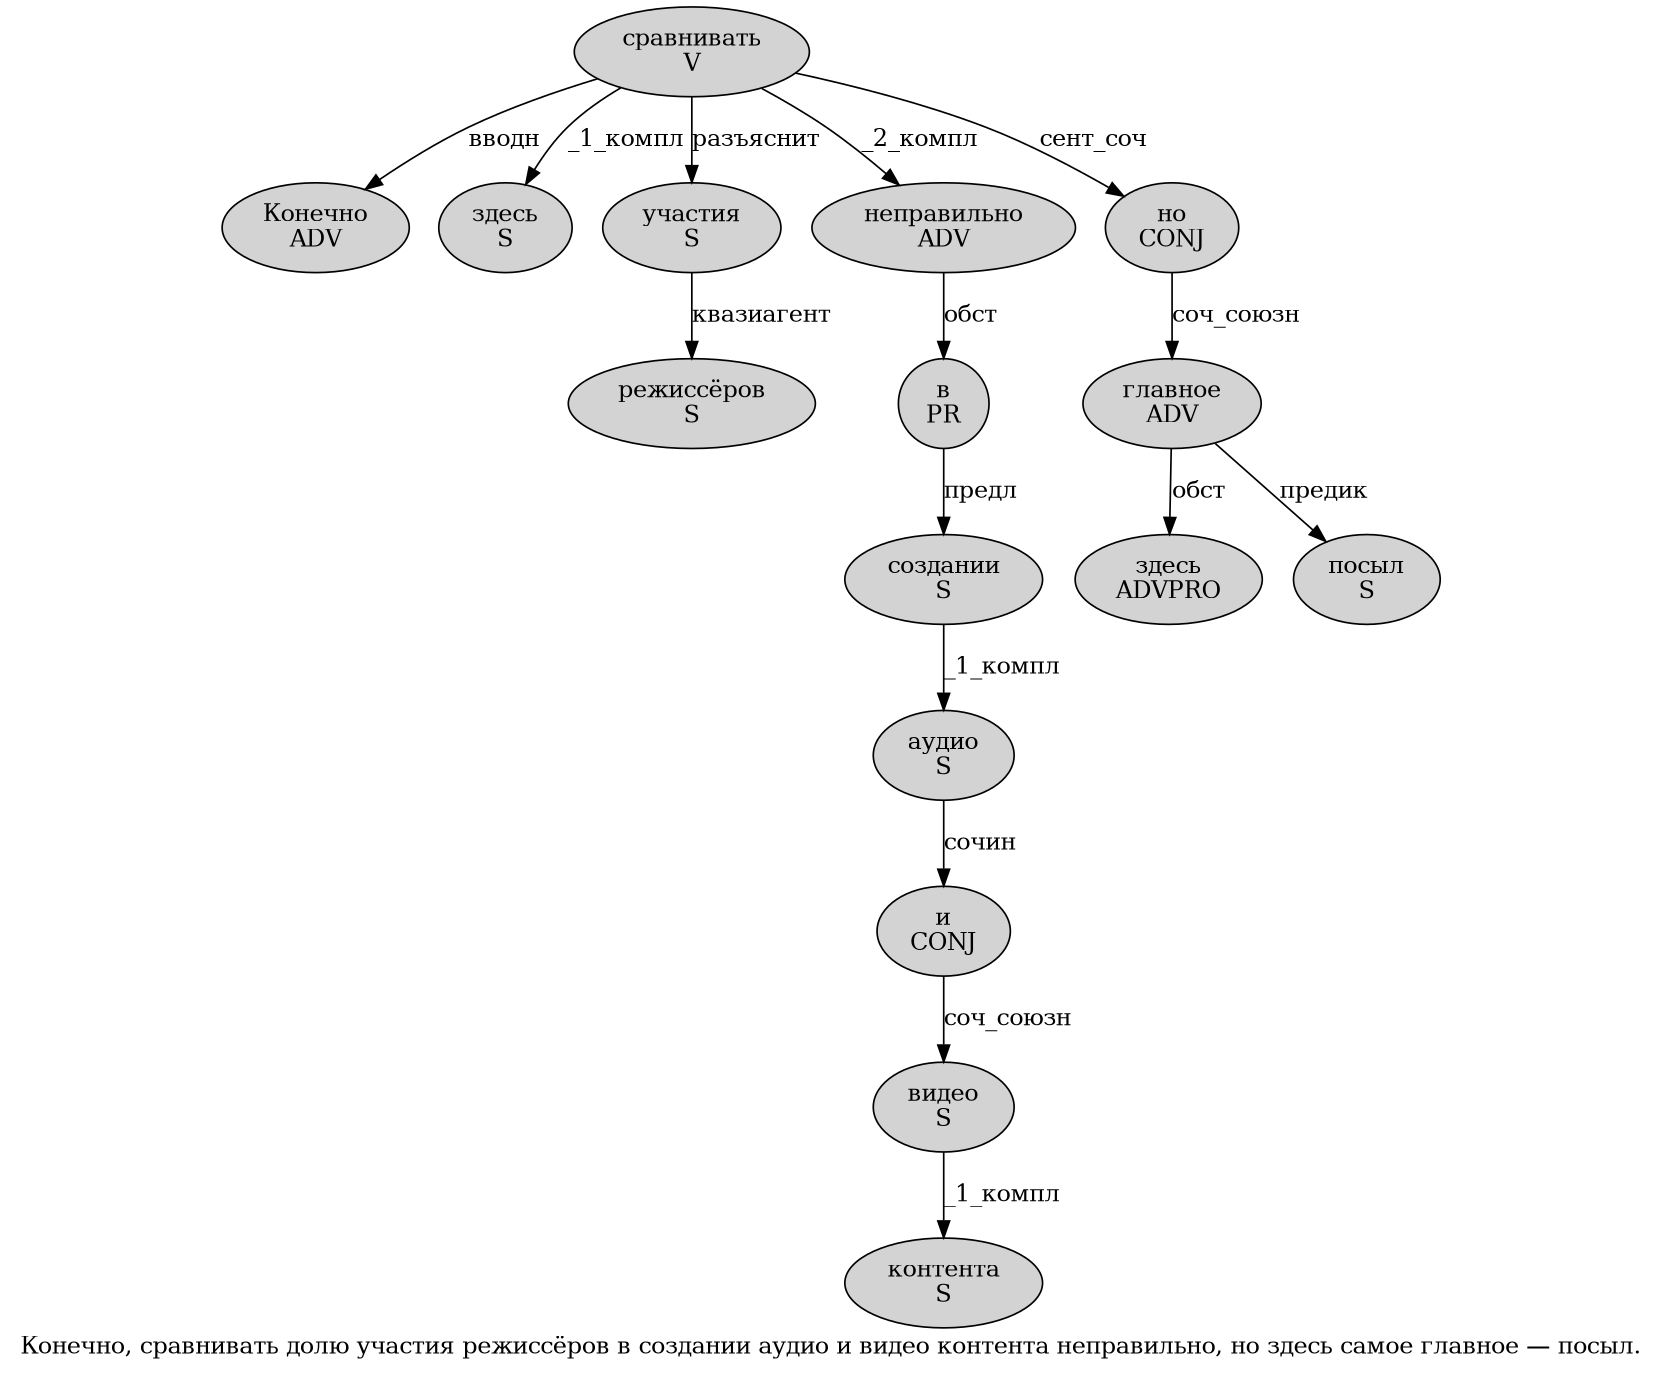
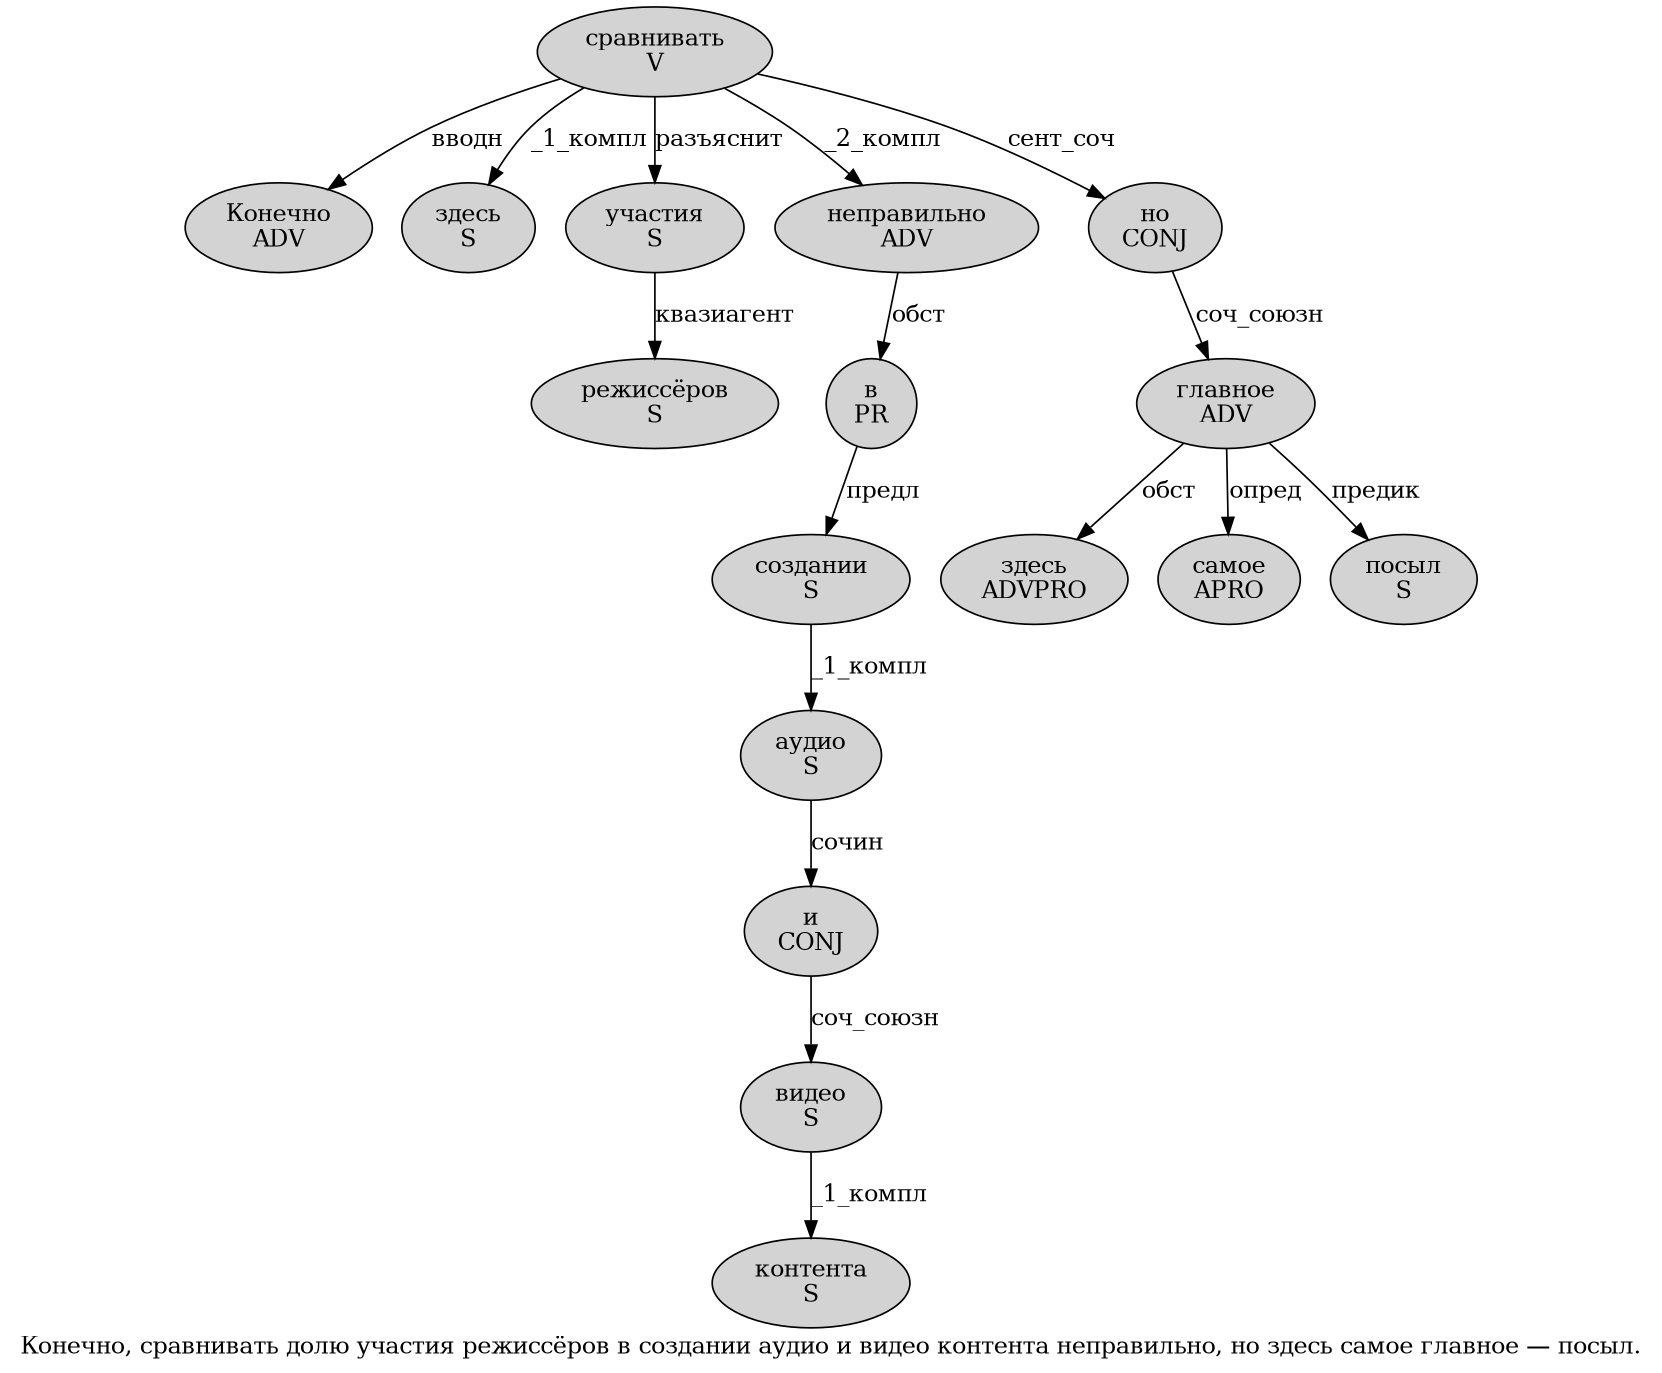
node "самое APRO": added
